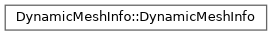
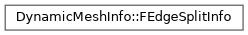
node "DynamicMeshInfo::DynamicMeshInfo": label "DynamicMeshInfo::DynamicMeshInfo" -> "DynamicMeshInfo::FEdgeSplitInfo"
